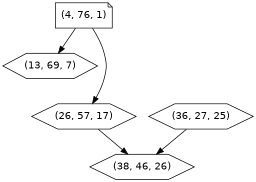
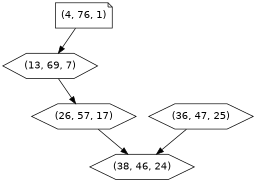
edge "(4, 76, 1)" -> "(26, 57, 17)": now "(13, 69, 7)" -> "(26, 57, 17)"
node "(36, 27, 25)": label "(36, 27, 25)" -> "(36, 47, 25)"
node "(38, 46, 26)": label "(38, 46, 26)" -> "(38, 46, 24)"
